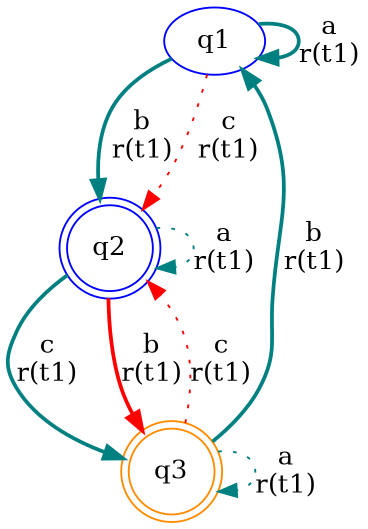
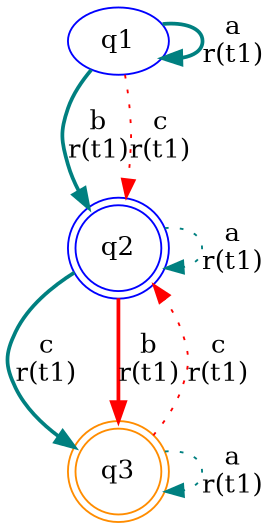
edge "q3" -> "q1": removed, label "b r(t1)"
